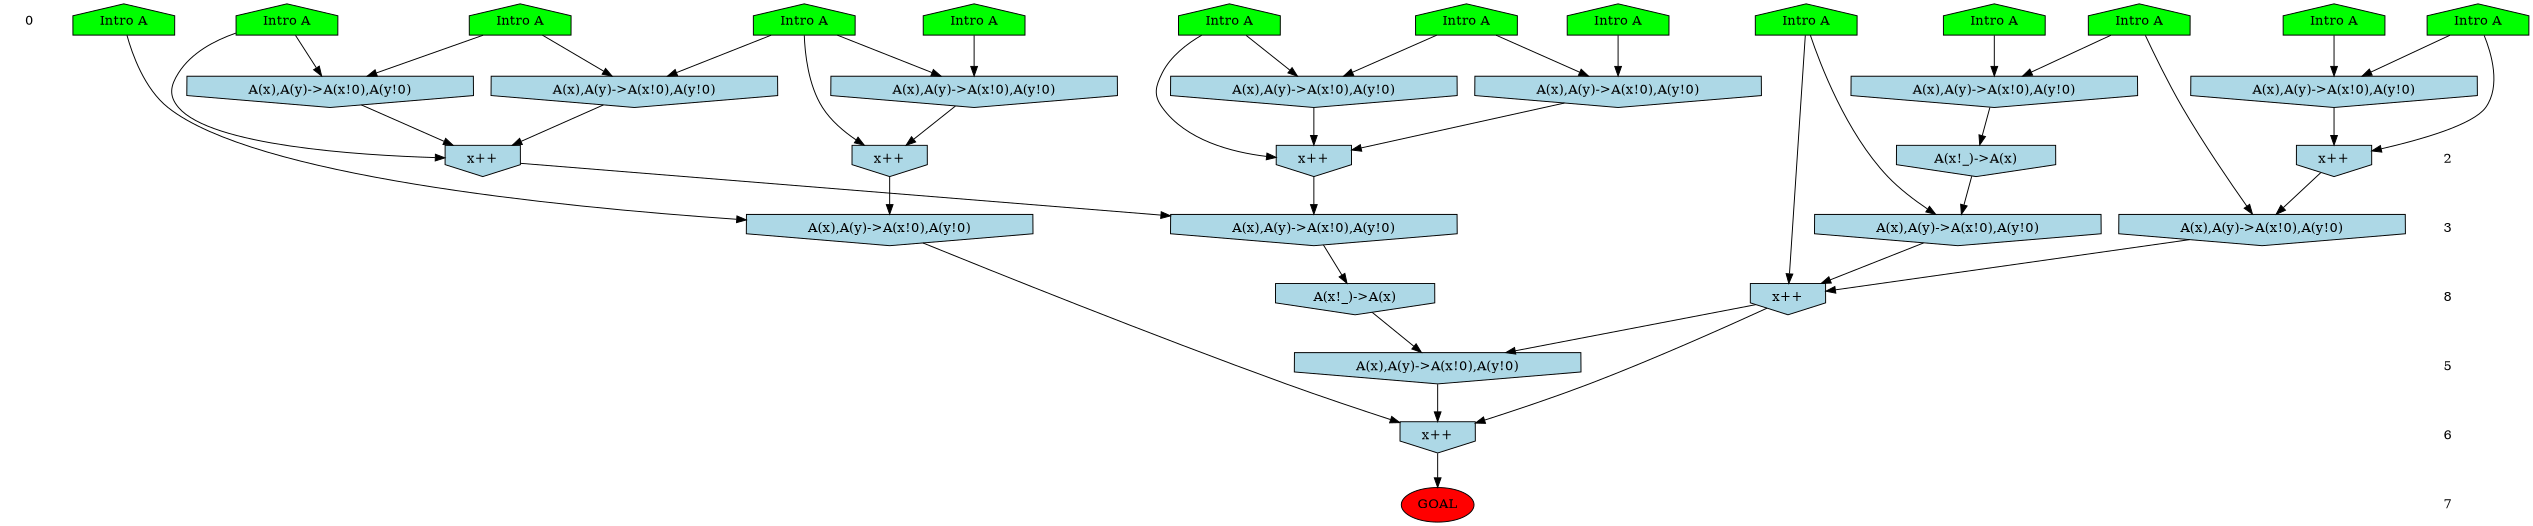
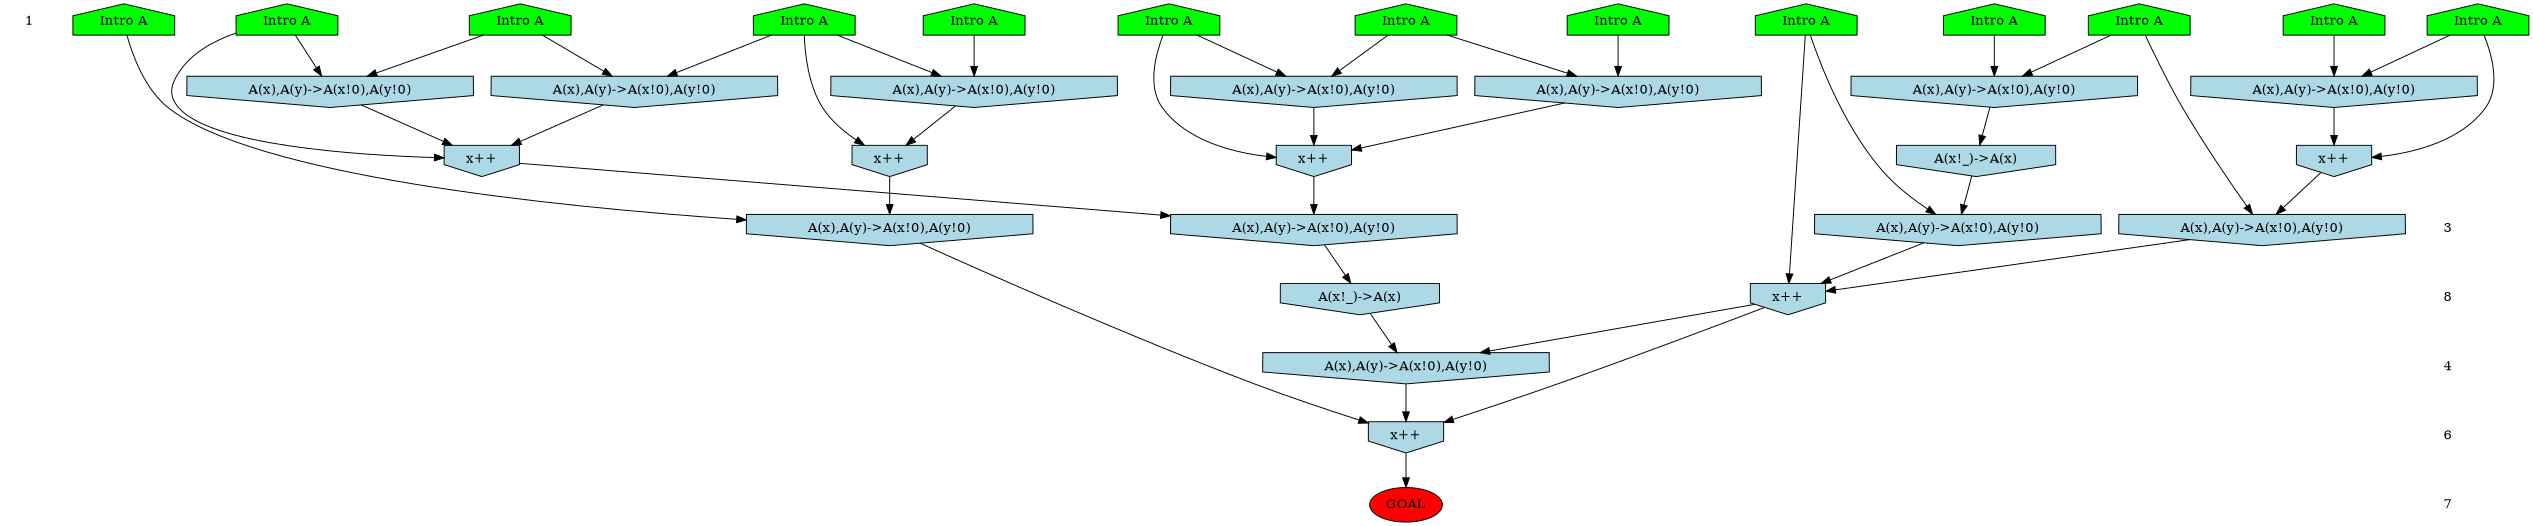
node "0": label "0" -> "1"
node "2": removed
node "5": label "5" -> "4"
